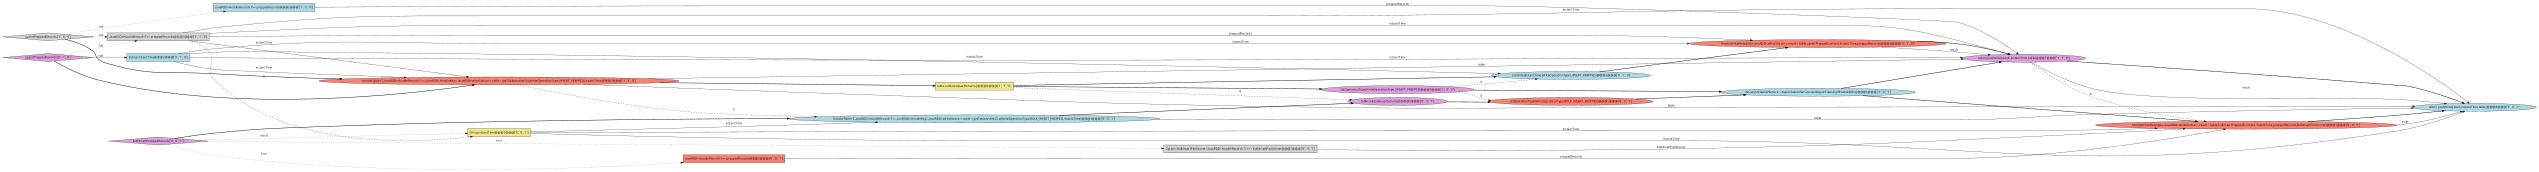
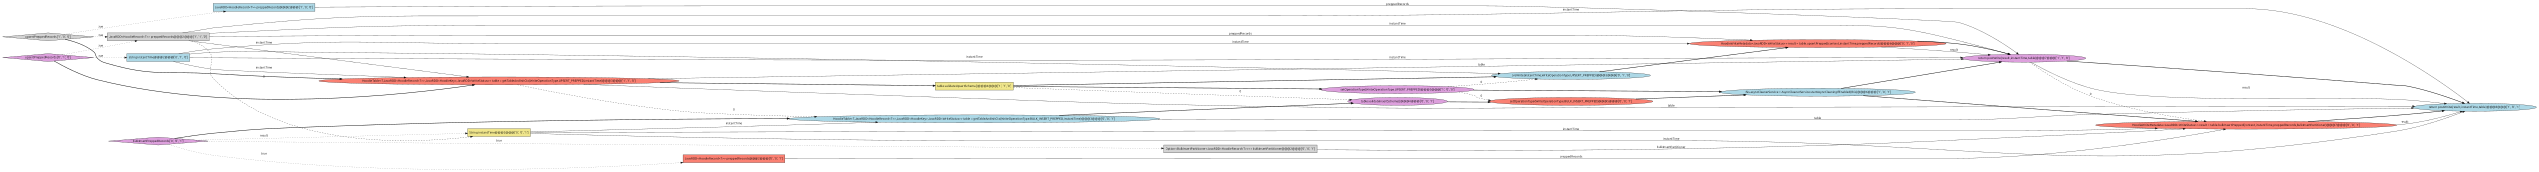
edge "upsertPreppedRecords['0', '1', '0']" -> "String instantTime@@@2@@@['0', '1', '0']": style solid -> dotted
